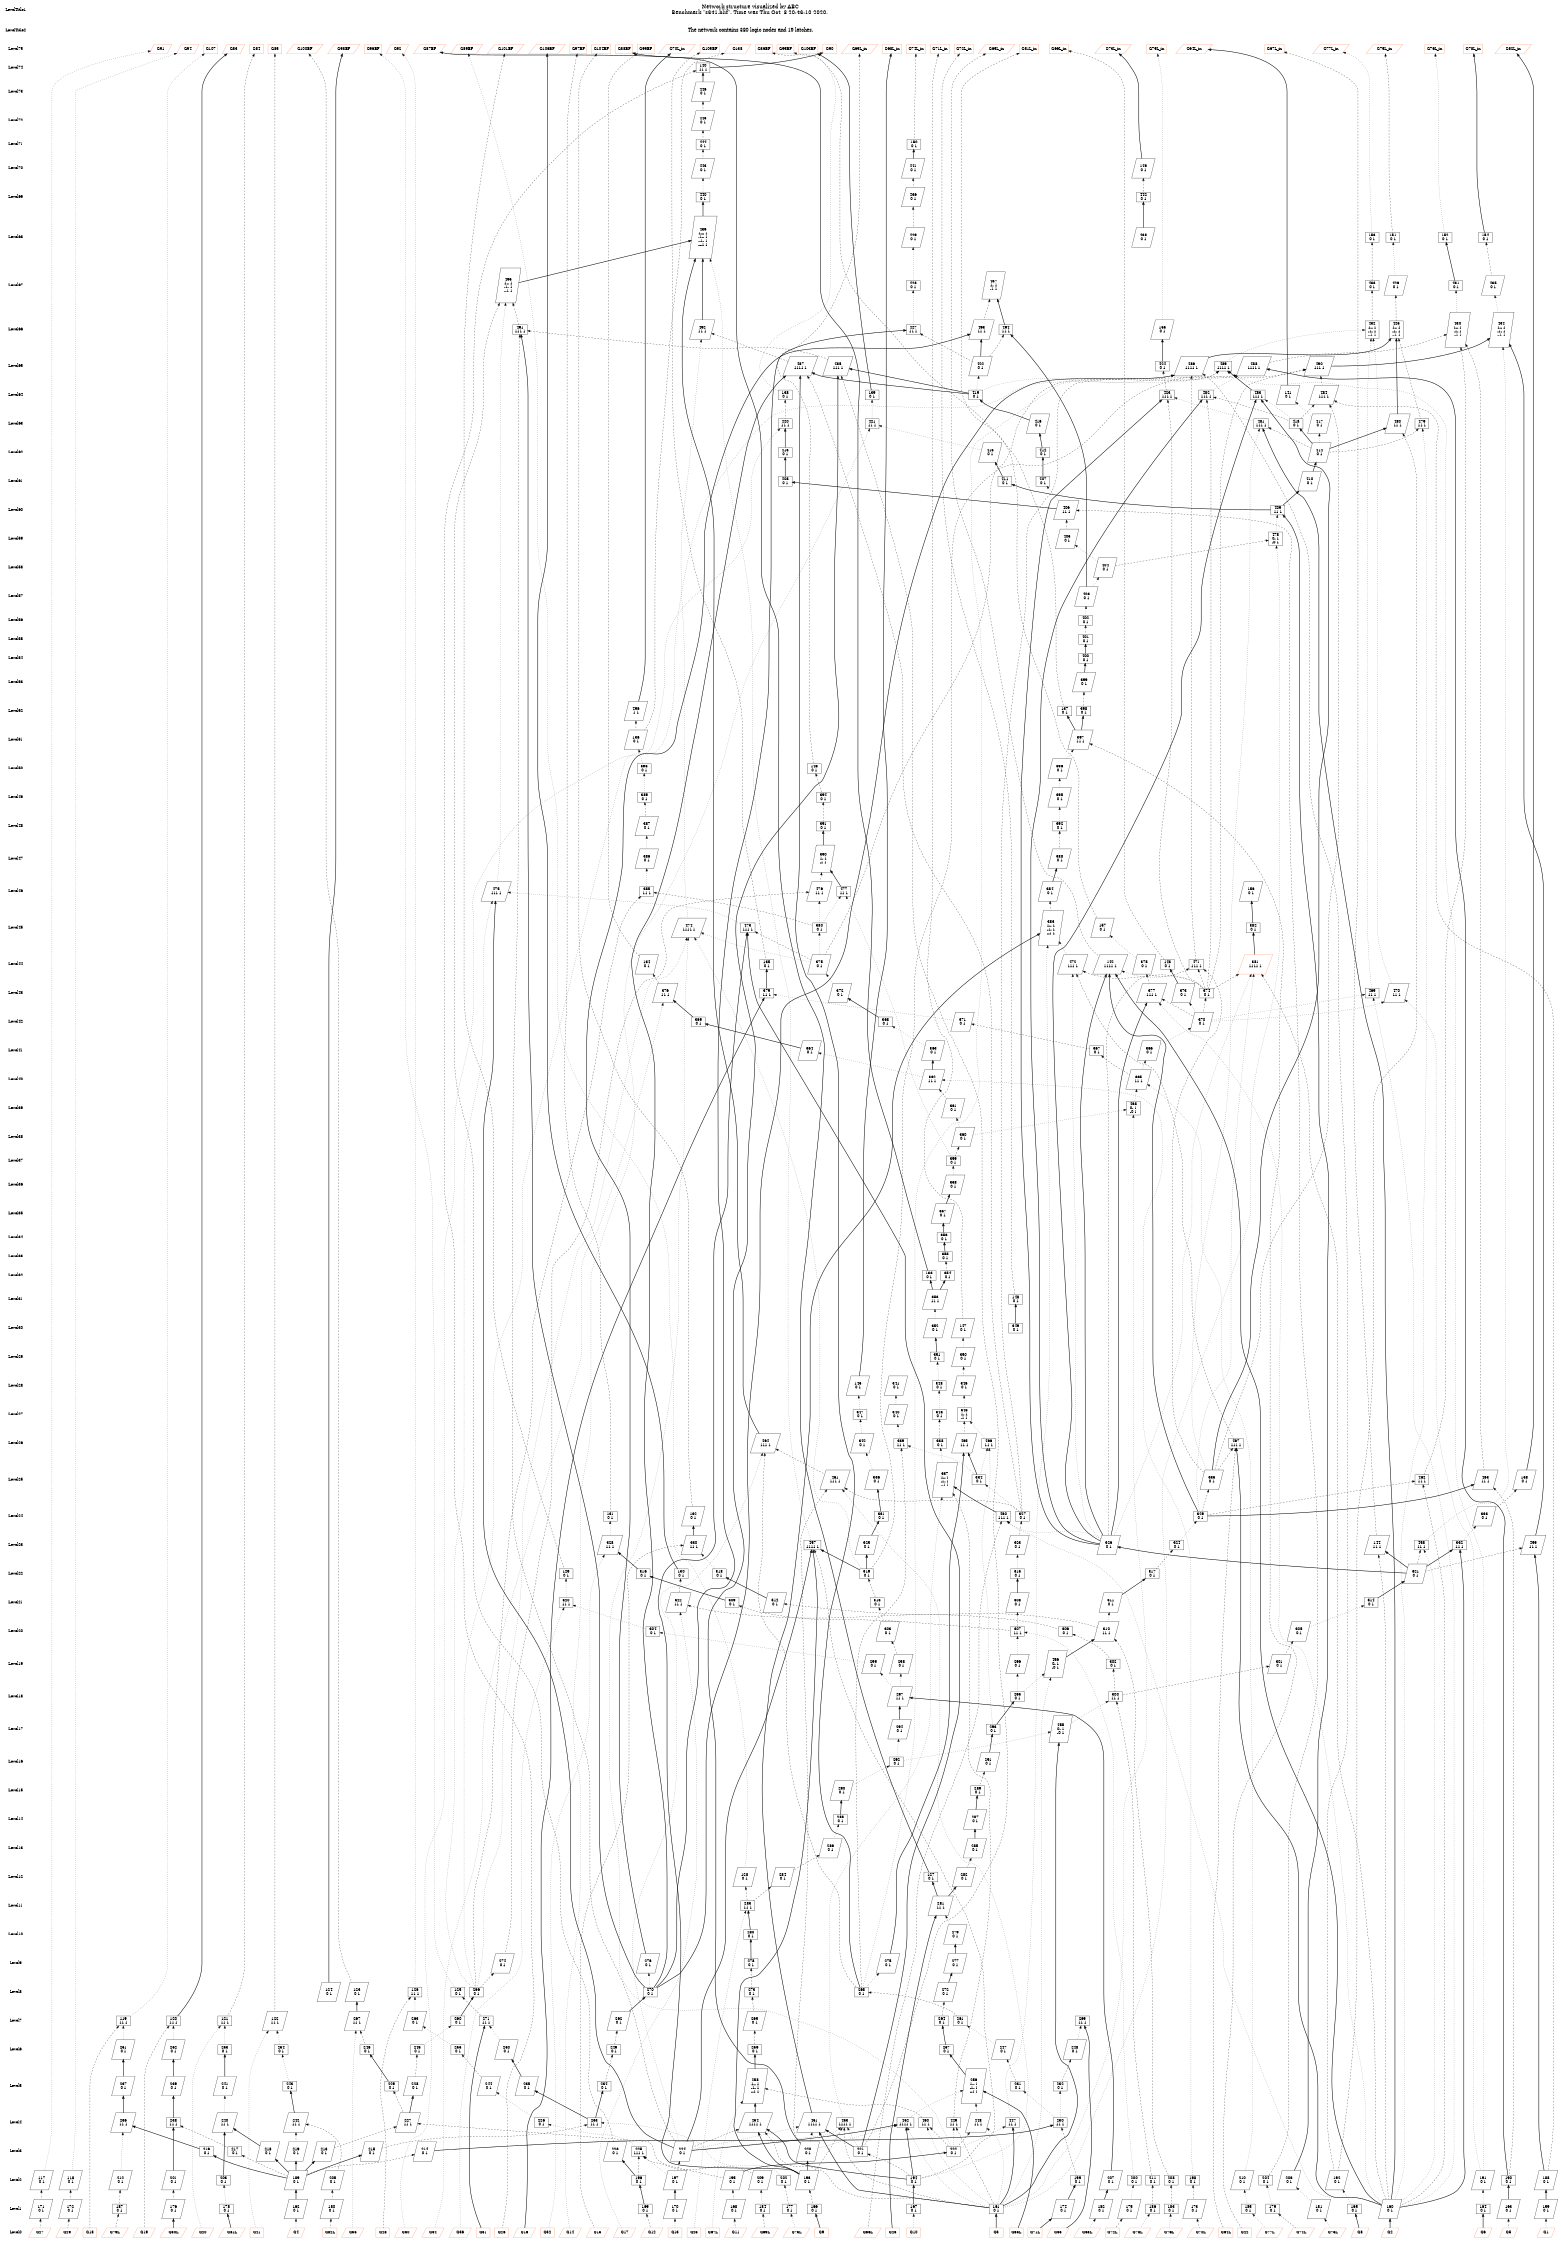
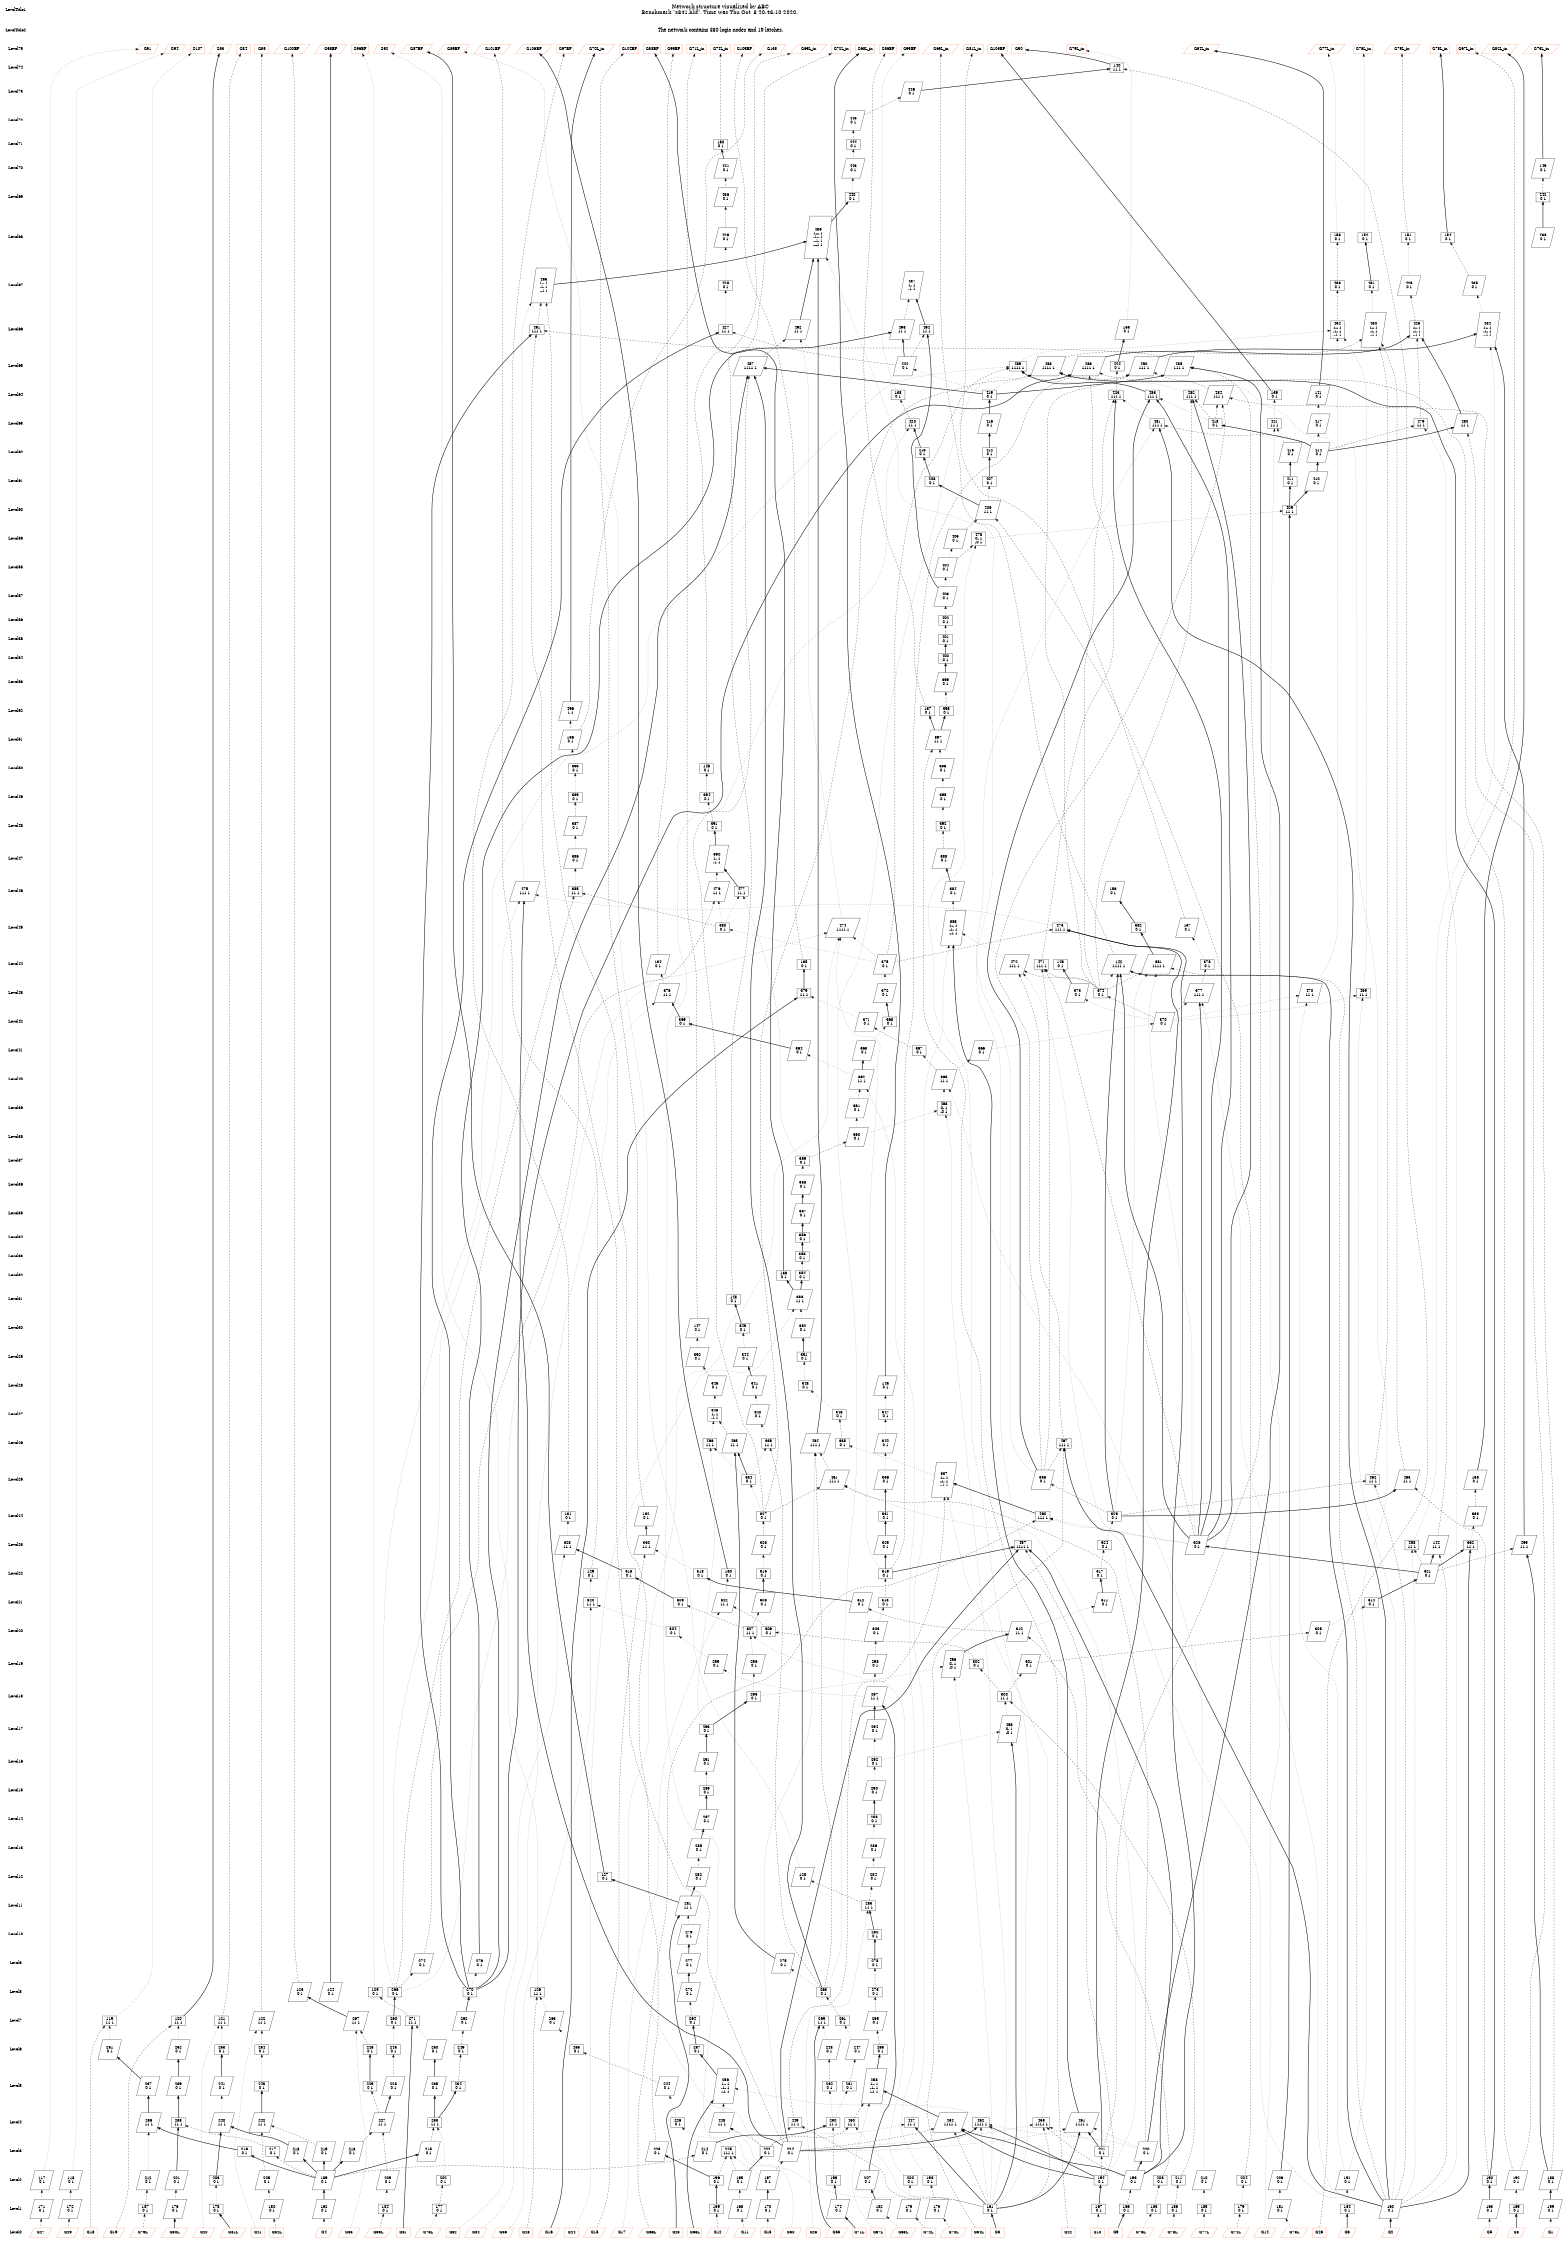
node "G66L_in": removed
node "378 0 1": shape parallelogram -> box
node "381 1111 1": color coral -> black
node "344 0 1": added
node "G24": added
